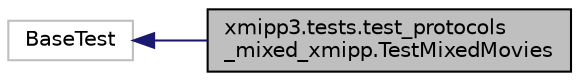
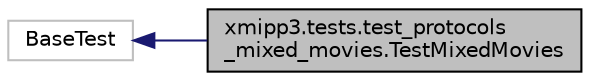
node "xmipp3.tests.test_protocols _mixed_xmipp.TestMixedMovies": label "xmipp3.tests.test_protocols _mixed_xmipp.TestMixedMovies" -> "xmipp3.tests.test_protocols _mixed_movies.TestMixedMovies"
